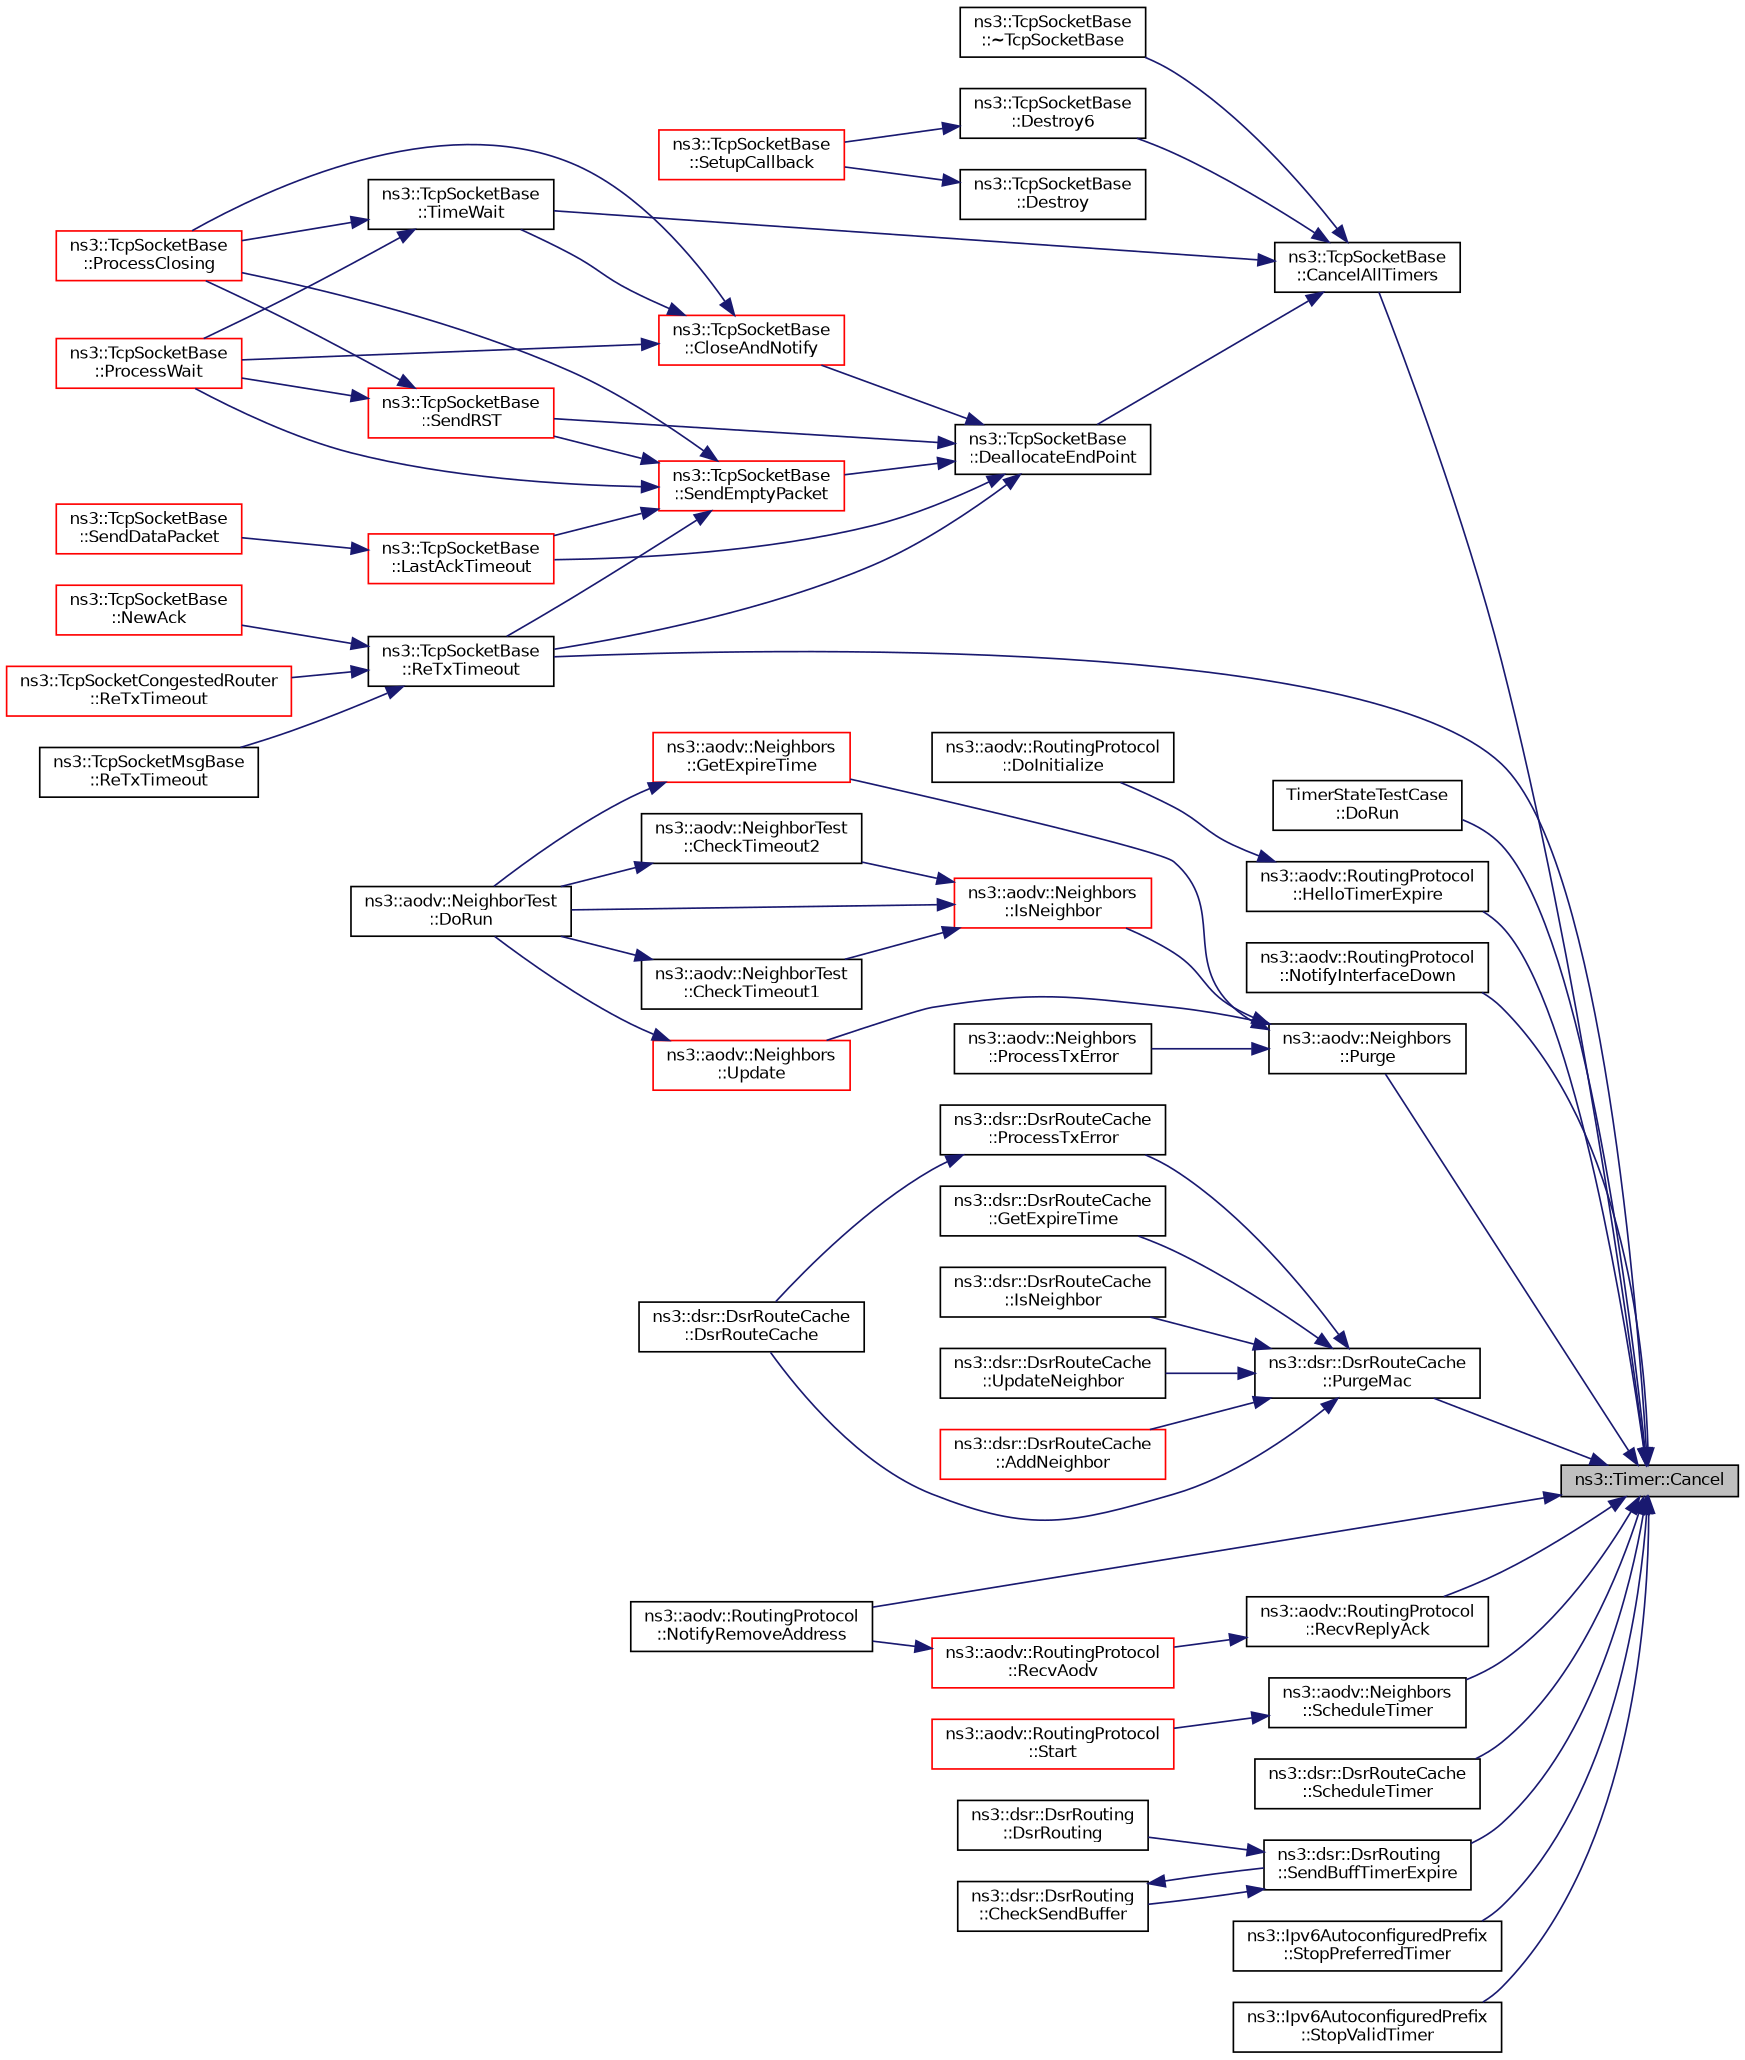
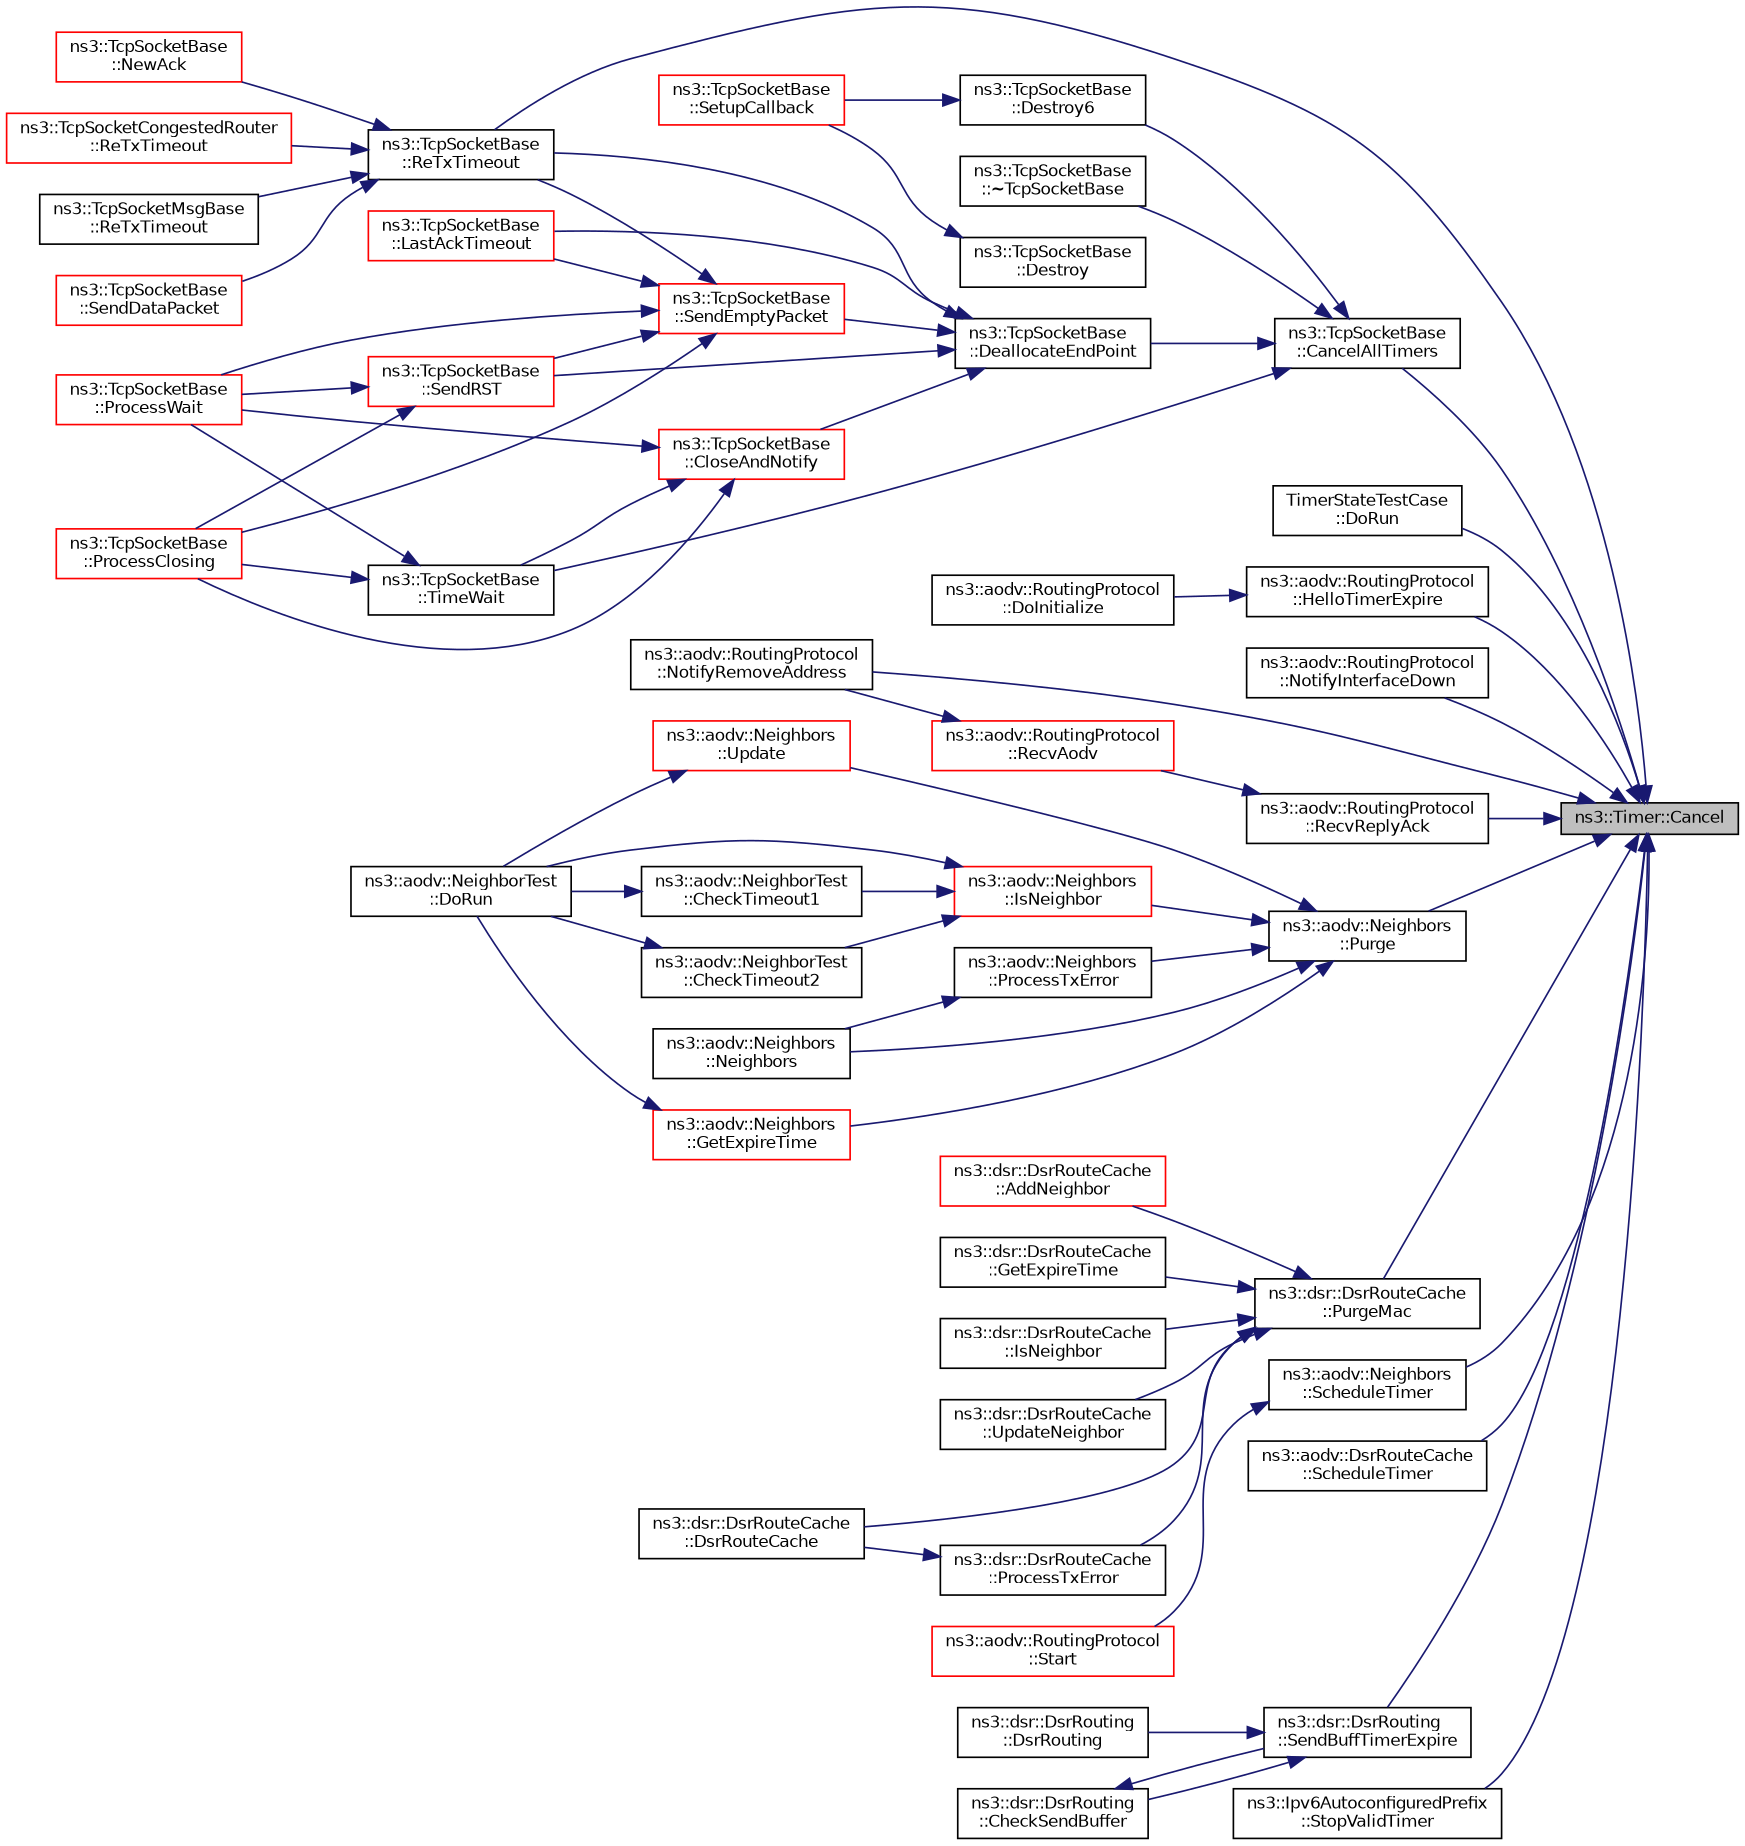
edge "ns3::TcpSocketBase ::SendDataPacket" -> "ns3::TcpSocketBase ::LastAckTimeout": now "ns3::TcpSocketBase ::SendDataPacket" -> "ns3::TcpSocketBase ::ReTxTimeout"
node "ns3::aodv::Neighbors ::Neighbors": added
node "ns3::dsr::DsrRouteCache ::ScheduleTimer": label "ns3::dsr::DsrRouteCache ::ScheduleTimer" -> "ns3::aodv::DsrRouteCache ::ScheduleTimer"
node "ns3::Ipv6AutoconfiguredPrefix ::StopPreferredTimer": removed
